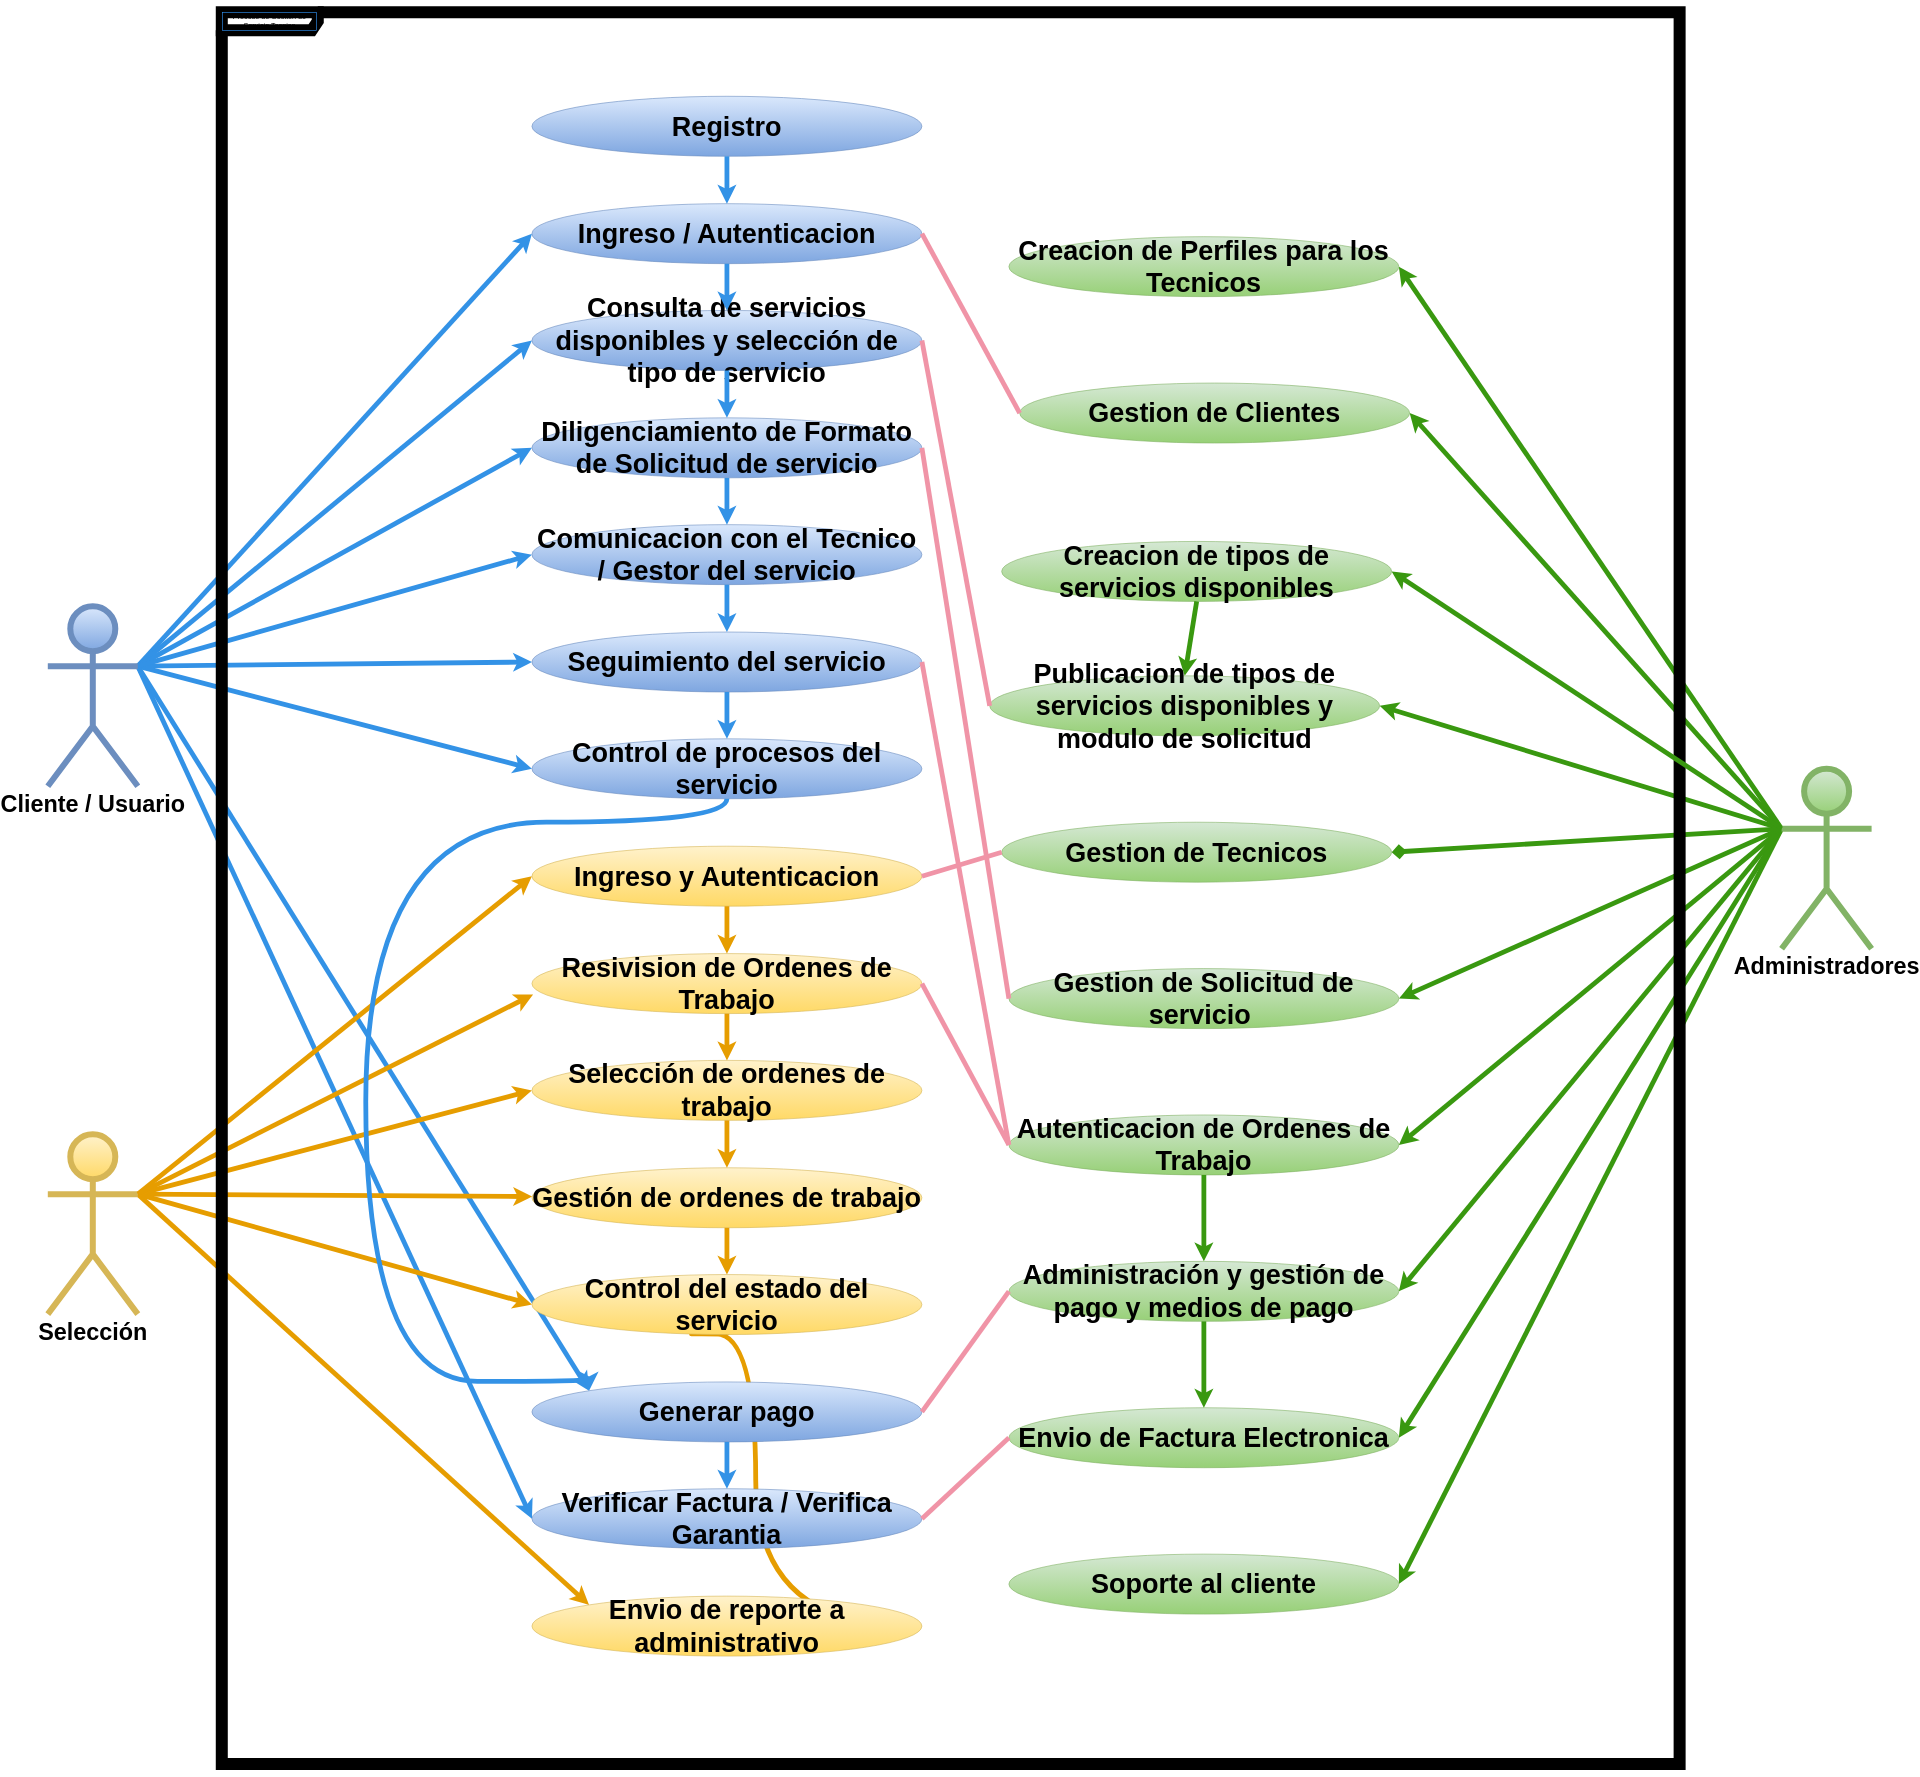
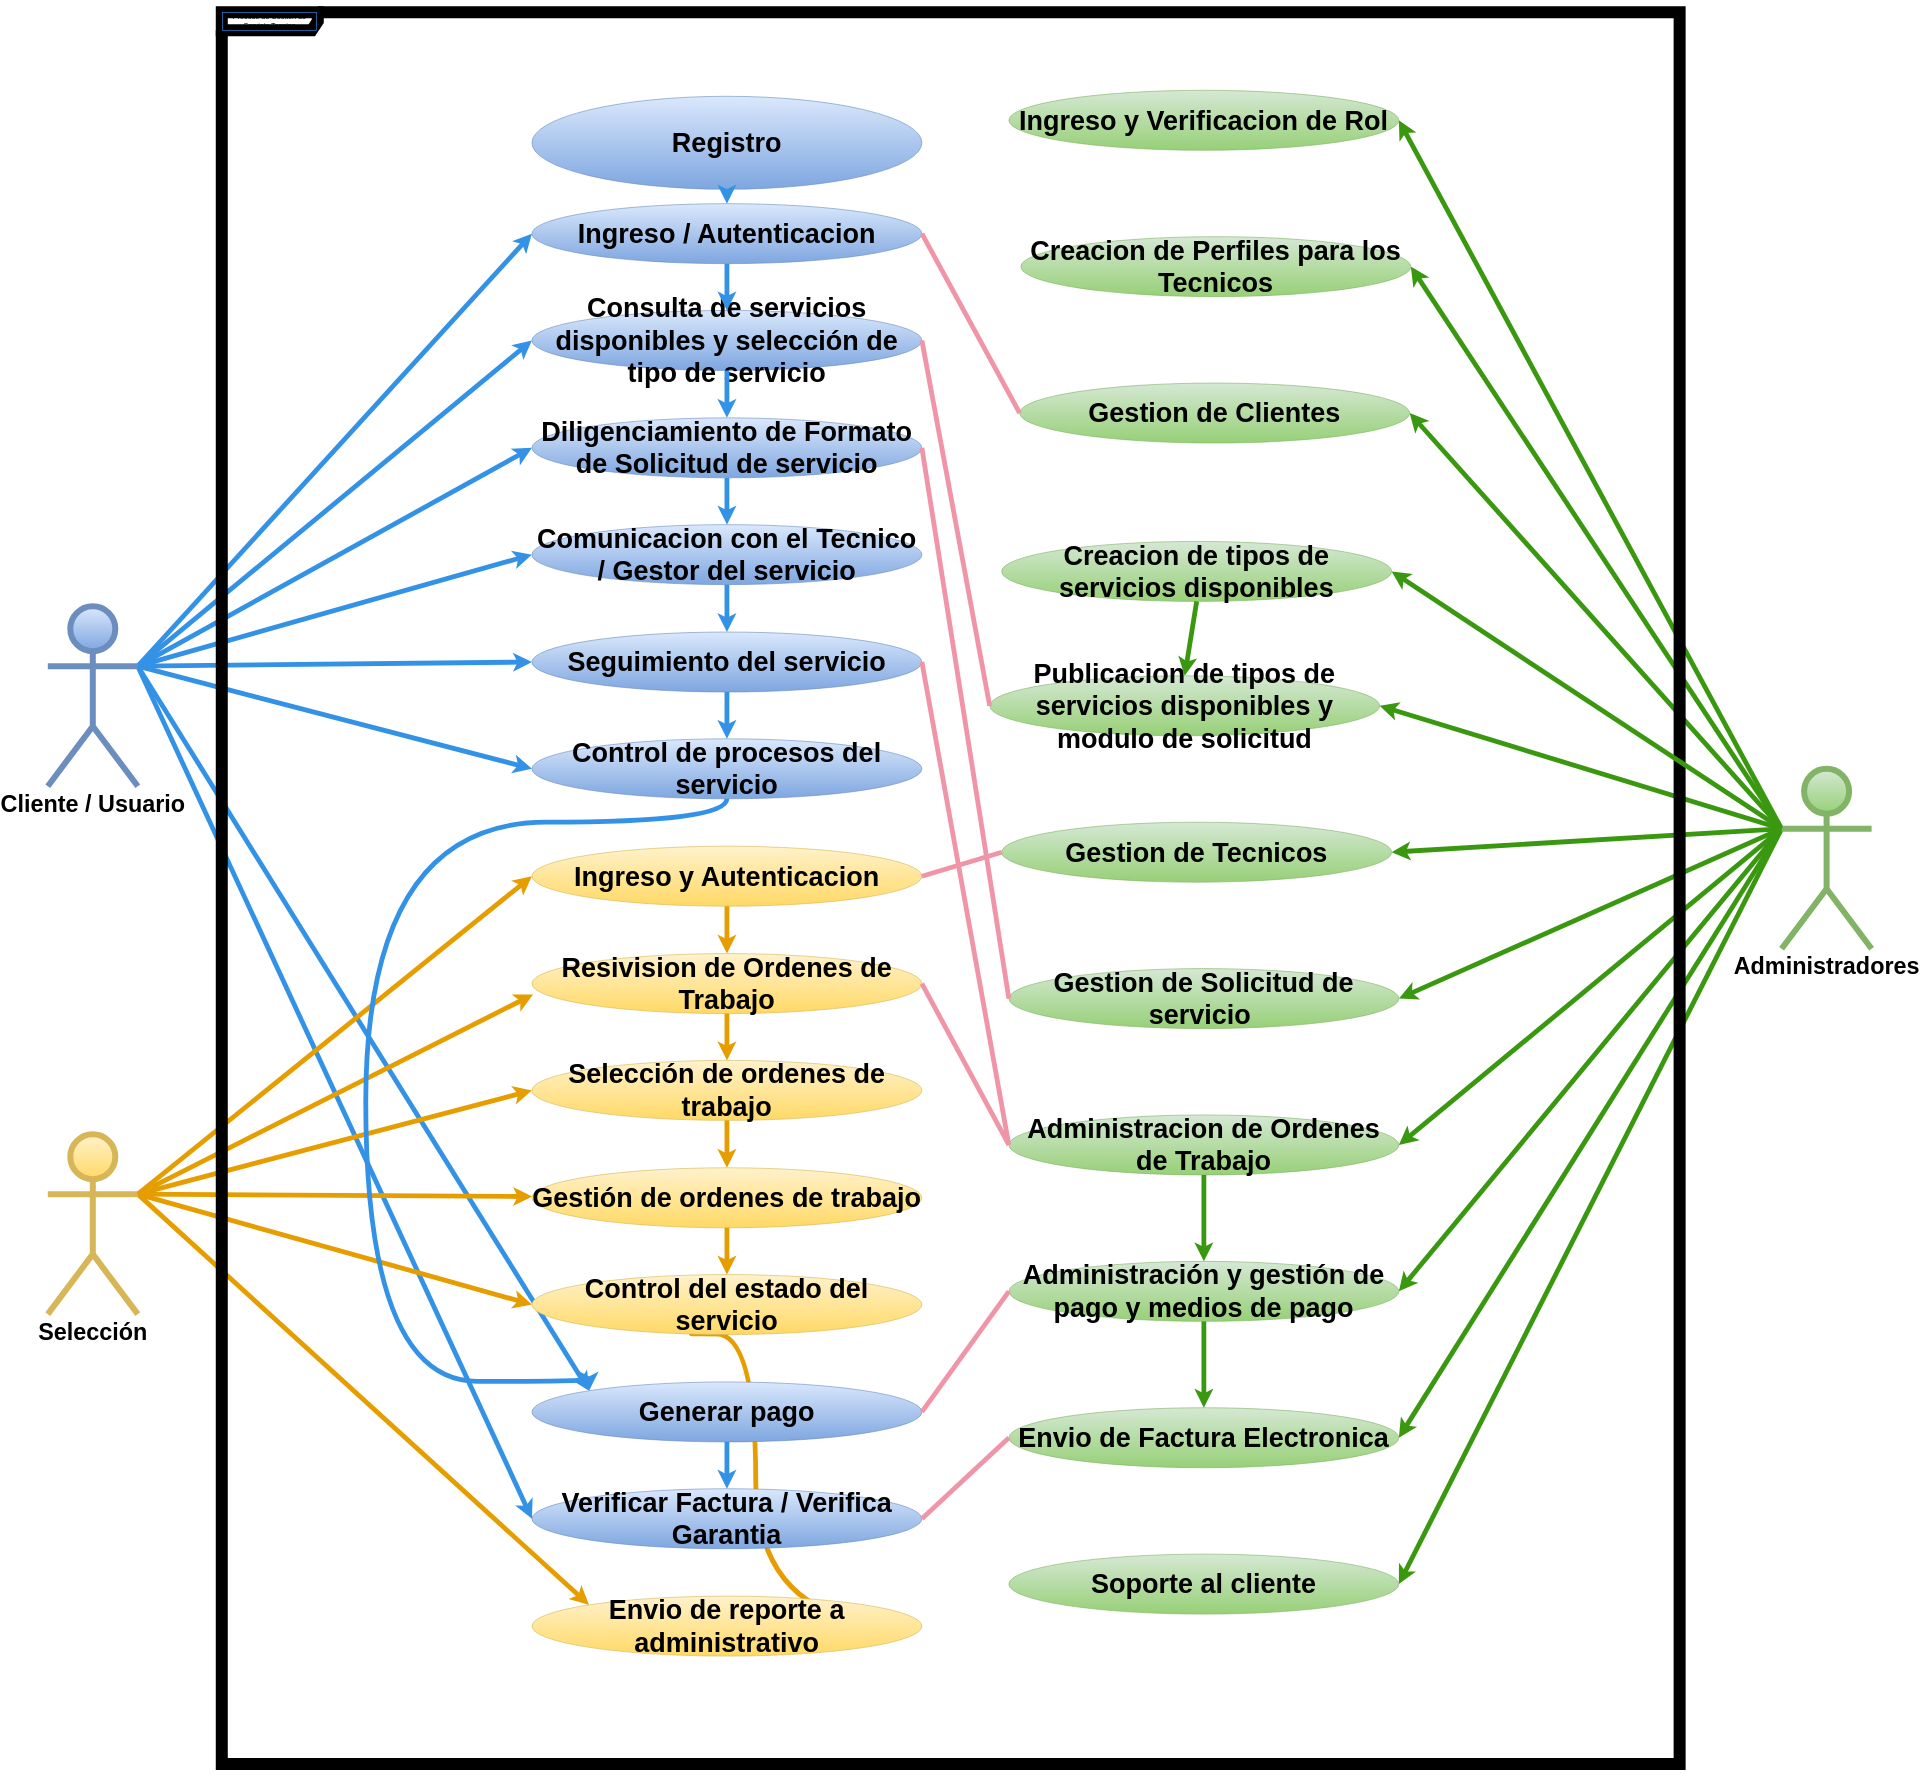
node "Ingreso y Verificacion de Rol": added
node "Registro": size 390x60 -> 390x93
node "Creacion de Perfiles para los Tecnicos": moved (1204, 267) -> (1216, 267)
edge "Administradores" -> "Ingreso y Verificacion de Rol": added
edge "Administradores" -> "Gestion de Tecnicos": arrowhead diamond -> classic
node "Autenticacion de Ordenes de Trabajo": label "Autenticacion de Ordenes de Trabajo" -> "Administracion de Ordenes de Trabajo"
